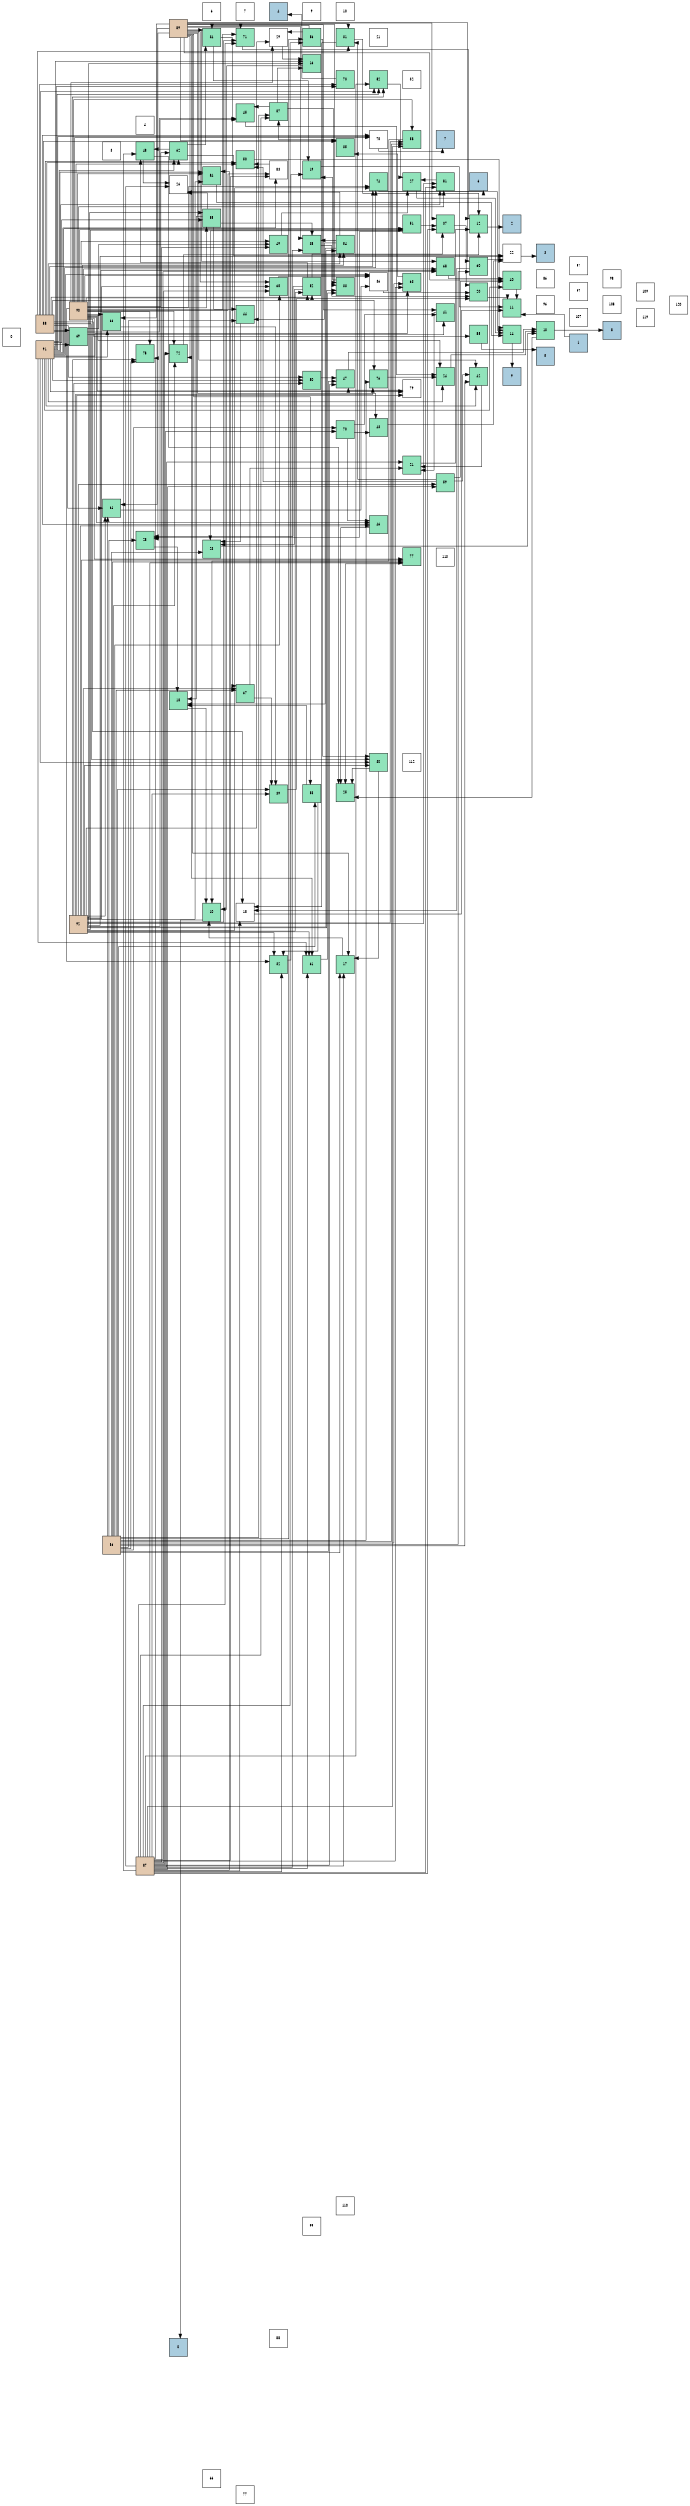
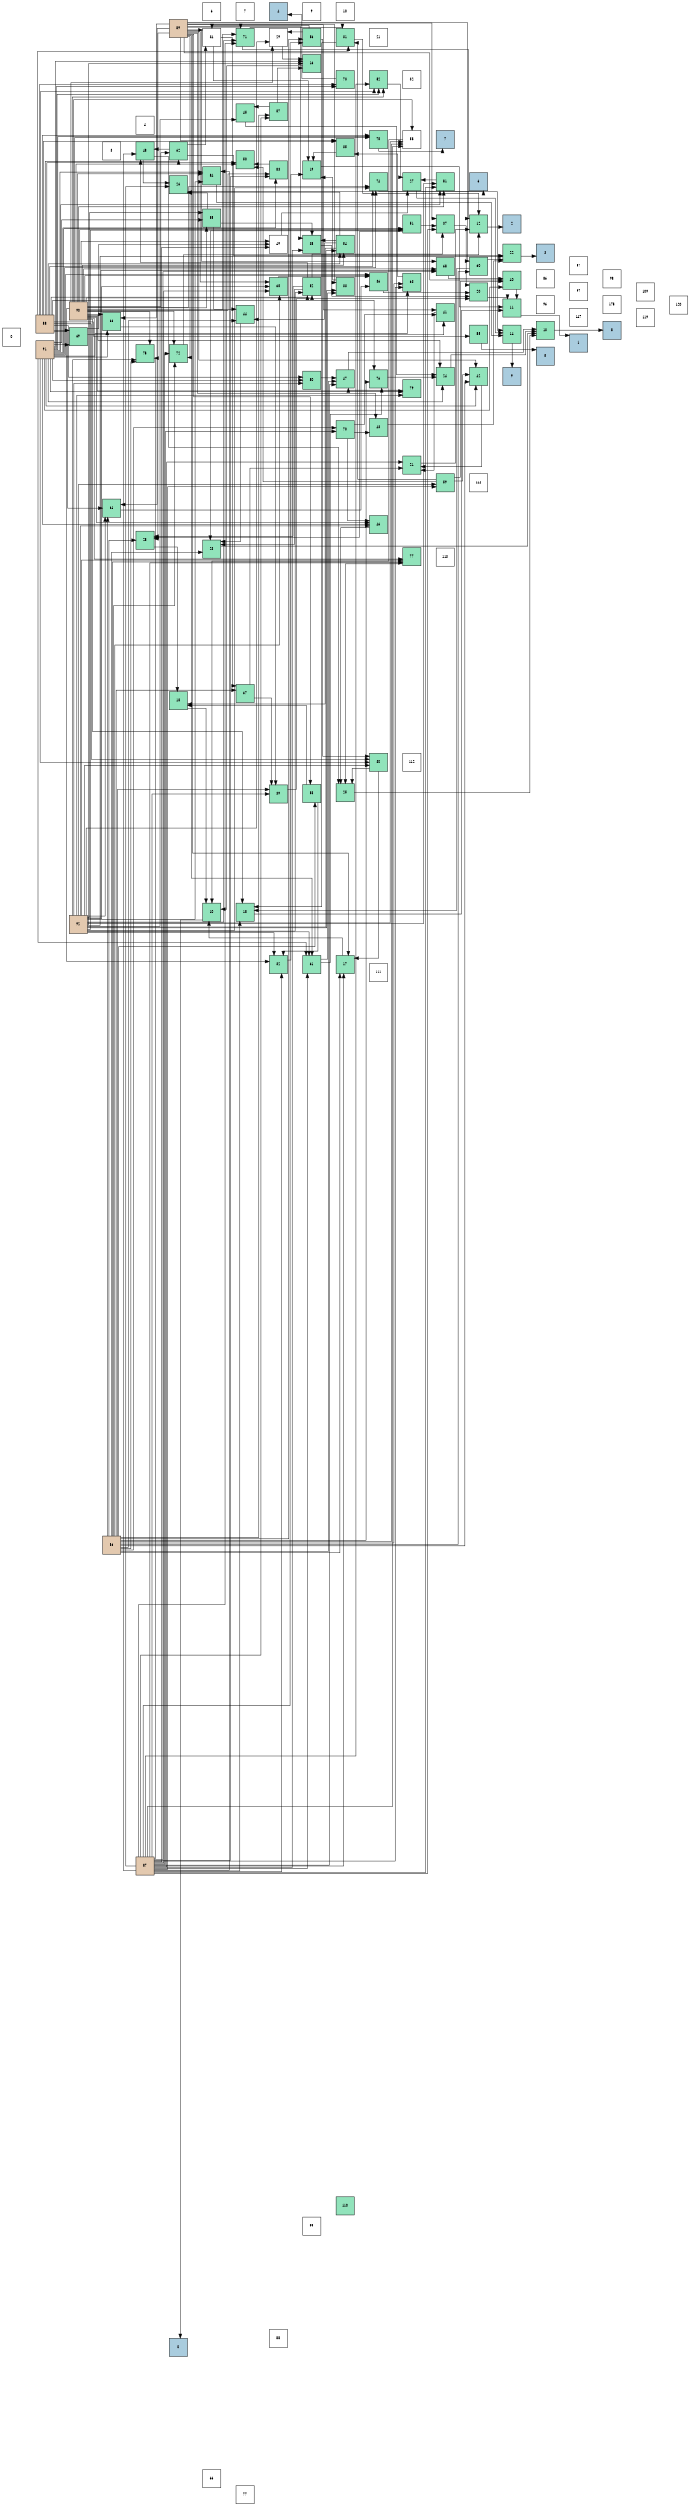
edge "89" -> "31": now "71" -> "31"
node "34": fillcolor #91e3bb -> #ffffff
edge "35" -> "57": now "35" -> "19"
node "75": fillcolor #ffffff -> #91e3bb
node "58": fillcolor #91e3bb -> #ffffff
edge "50" -> "14": removed
node "83": fillcolor #ffffff -> #91e3bb
edge "57" -> "33": removed
node "26": fillcolor #ffffff -> #91e3bb
edge "91" -> "62": removed
edge "69" -> "45": removed
node "49": fillcolor #91e3bb -> #ffffff
node "22": fillcolor #ffffff -> #91e3bb
node "36": fillcolor #ffffff -> #91e3bb
node "108": label "108" -> "178"
edge "1" -> "11": reversed
node "107": label "107" -> "147"
node "79": fillcolor #ffffff -> #91e3bb
edge "55" -> "15": removed
node "114": added
edge "92" -> "76": now "61" -> "76"
edge "13" -> "25": reversed
edge "92" -> "67": removed
node "18": fillcolor #ffffff -> #91e3bb
node "111": added
node "110": fillcolor #ffffff -> #91e3bb
